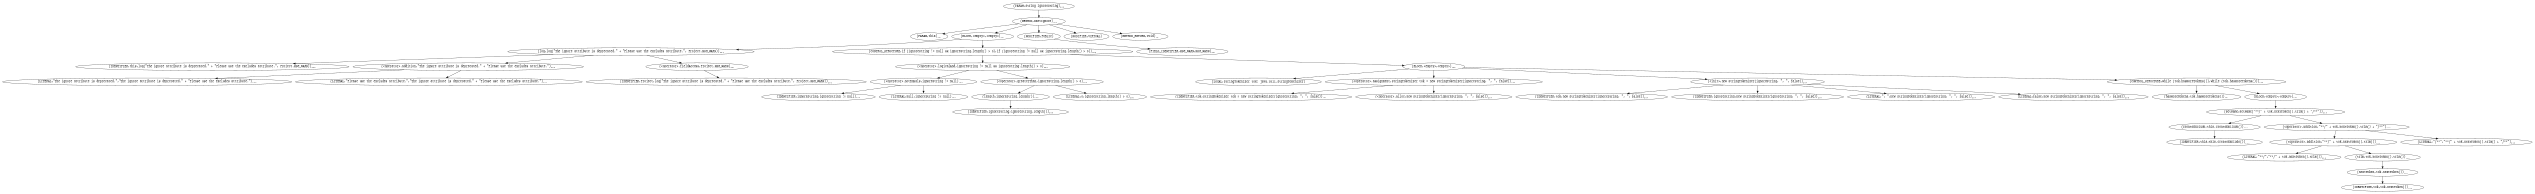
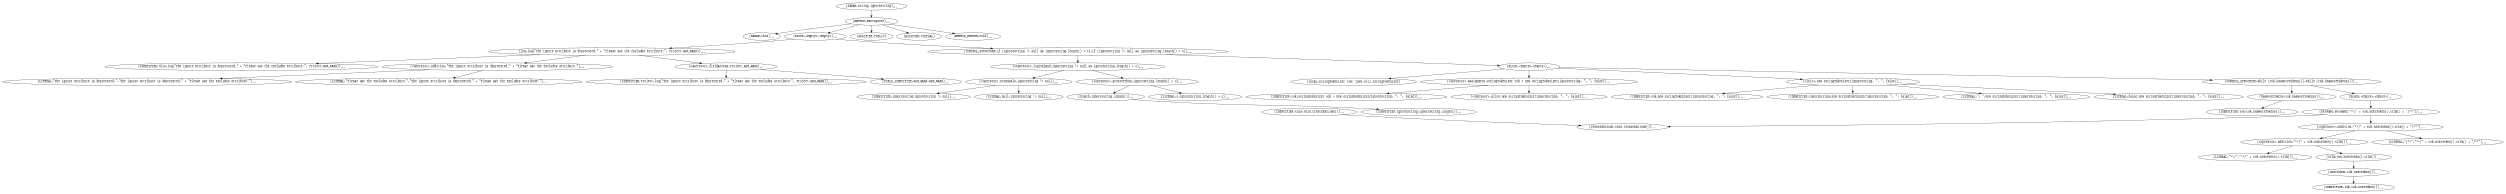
edge "(MODIFIER,PUBLIC)" -> "(FIELD_IDENTIFIER,MSG_WARN,MSG_WARN)": now "(<operator>.fieldAccess,Project.MSG_WARN)" -> "(FIELD_IDENTIFIER,MSG_WARN,MSG_WARN)"
node "(IDENTIFIER,tok,tok.hasMoreTokens())": added
edge "(createExclude,this.createExclude())" -> "(IDENTIFIER,this,this.createExclude())": reversed
